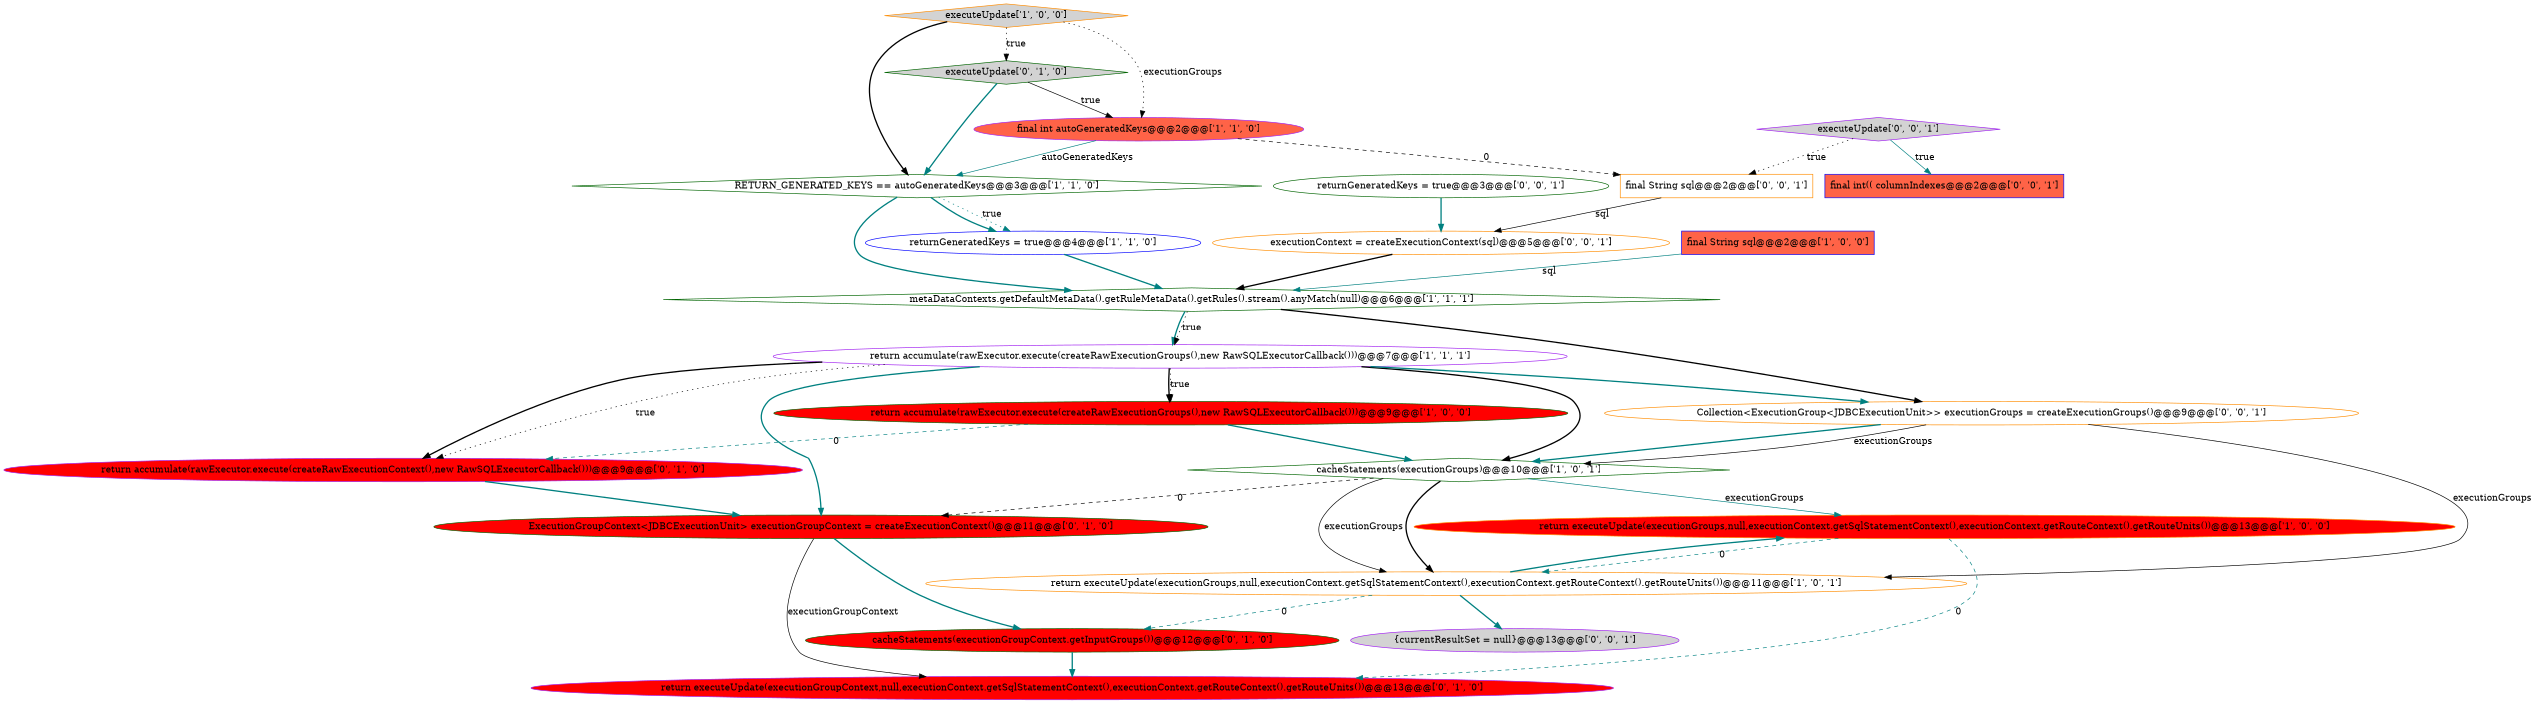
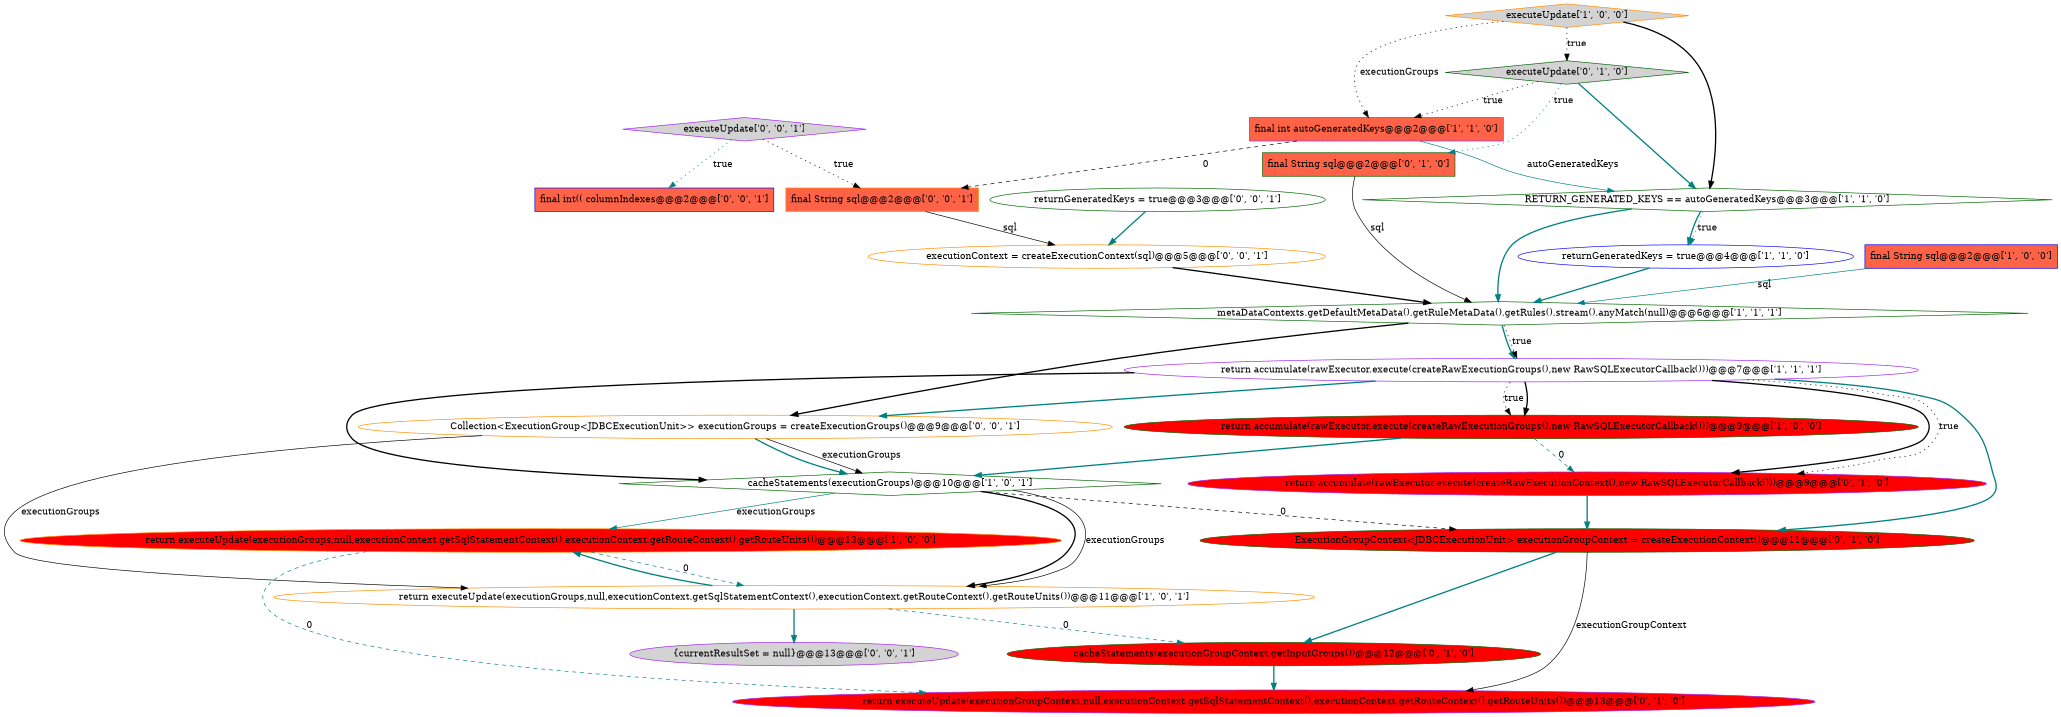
edge "executeUpdate['0', '1', '0']" -> "final int autoGeneratedKeys@@@2@@@['1', '1', '0']": style solid -> dotted
node "final int autoGeneratedKeys@@@2@@@['1', '1', '0']": shape ellipse -> box
edge "executeUpdate['0', '0', '1']" -> "final int(( columnIndexes@@@2@@@['0', '0', '1']": style solid -> dotted
node "final String sql@@@2@@@['0', '1', '0']": added
node "final String sql@@@2@@@['0', '0', '1']": fillcolor white -> tomato
